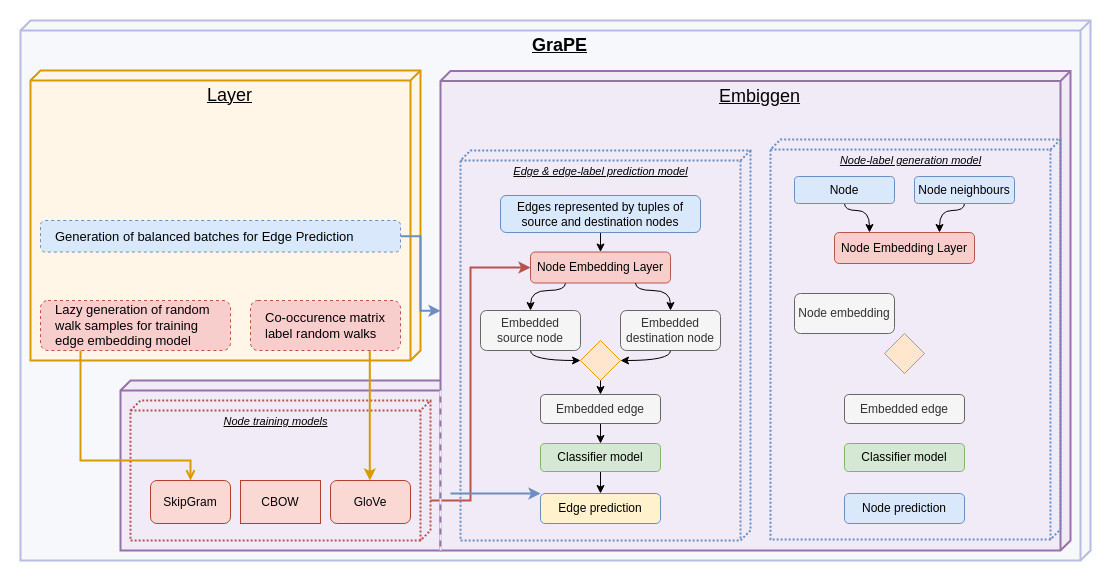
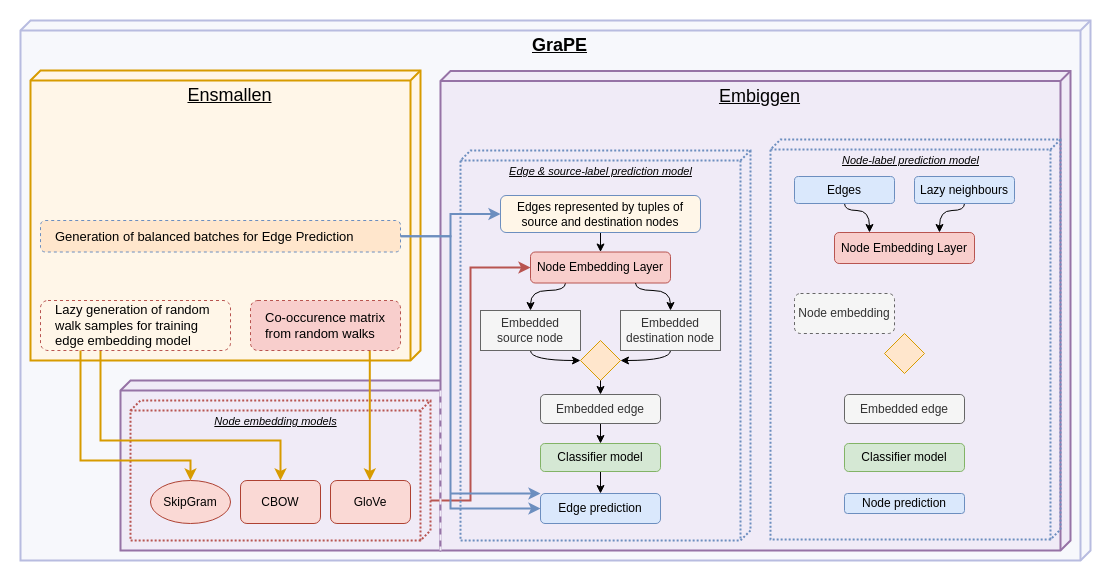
node "Layer": label "Layer" -> "Ensmallen"
node "Node-label generation model": label "Node-label generation model" -> "Node-label prediction model"
node "Edge & edge-label prediction model": label "Edge & edge-label prediction model" -> "Edge & source-label prediction model"
node "Node": label "Node" -> "Edges"
node "Node neighbours": label "Node neighbours" -> "Lazy neighbours"
node "Edges represented by tuples of source and destination nodes": fillcolor #dae8fc -> #fff6e8
node "Generation of balanced batches for Edge Prediction": fillcolor #dae8fc -> #ffe6cc
edge "Generation of balanced batches for Edge Prediction" -> "Embiggen": now "Generation of balanced batches for Edge Prediction" -> "Edges represented by tuples of source and destination nodes"
node "Node embedding": style solid -> dashed
node "Lazy generation of random walk samples for training edge embedding model": fillcolor #f8cecc -> #fff6e8
node "Co-occurence matrix label random walks": label "Co-occurence matrix label random walks" -> "Co-occurence matrix from random walks"
node "Embedded source node": shape rounded rectangle -> rectangle
node "Embedded destination node": shape rounded rectangle -> rectangle
edge "Generation of balanced batches for Edge Prediction" -> "Edge prediction": added
node "Node training models": label "Node training models" -> "Node embedding models"
edge "Lazy generation of random walk samples for training edge embedding model" -> "CBOW": added
edge "Lazy generation of random walk samples for training edge embedding model" -> "SkipGram": arrowhead open -> classic
node "SkipGram": shape rounded rectangle -> ellipse
node "CBOW": shape rectangle -> rounded rectangle
node "Edge prediction": fillcolor #fff2cc -> #dae8fc
node "Node prediction": size 120x30 -> 120x20
